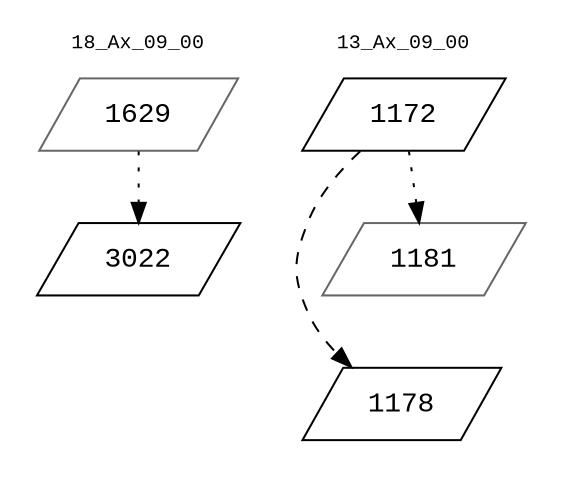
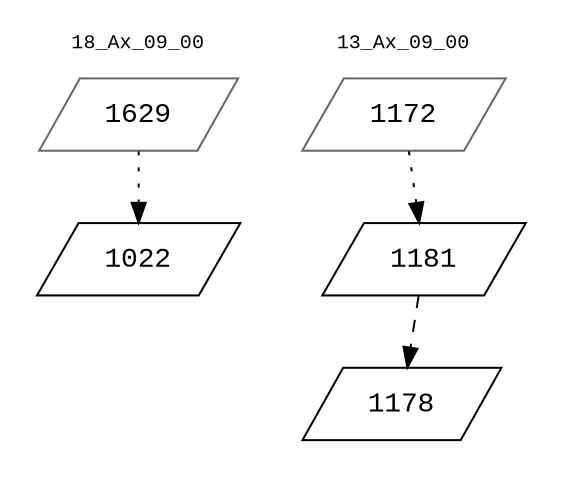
node "1172": color black -> gray40
edge "1172" -> "1178": now "1181" -> "1178"
node "3022": label "3022" -> "1022"
node "1181": color gray40 -> black
